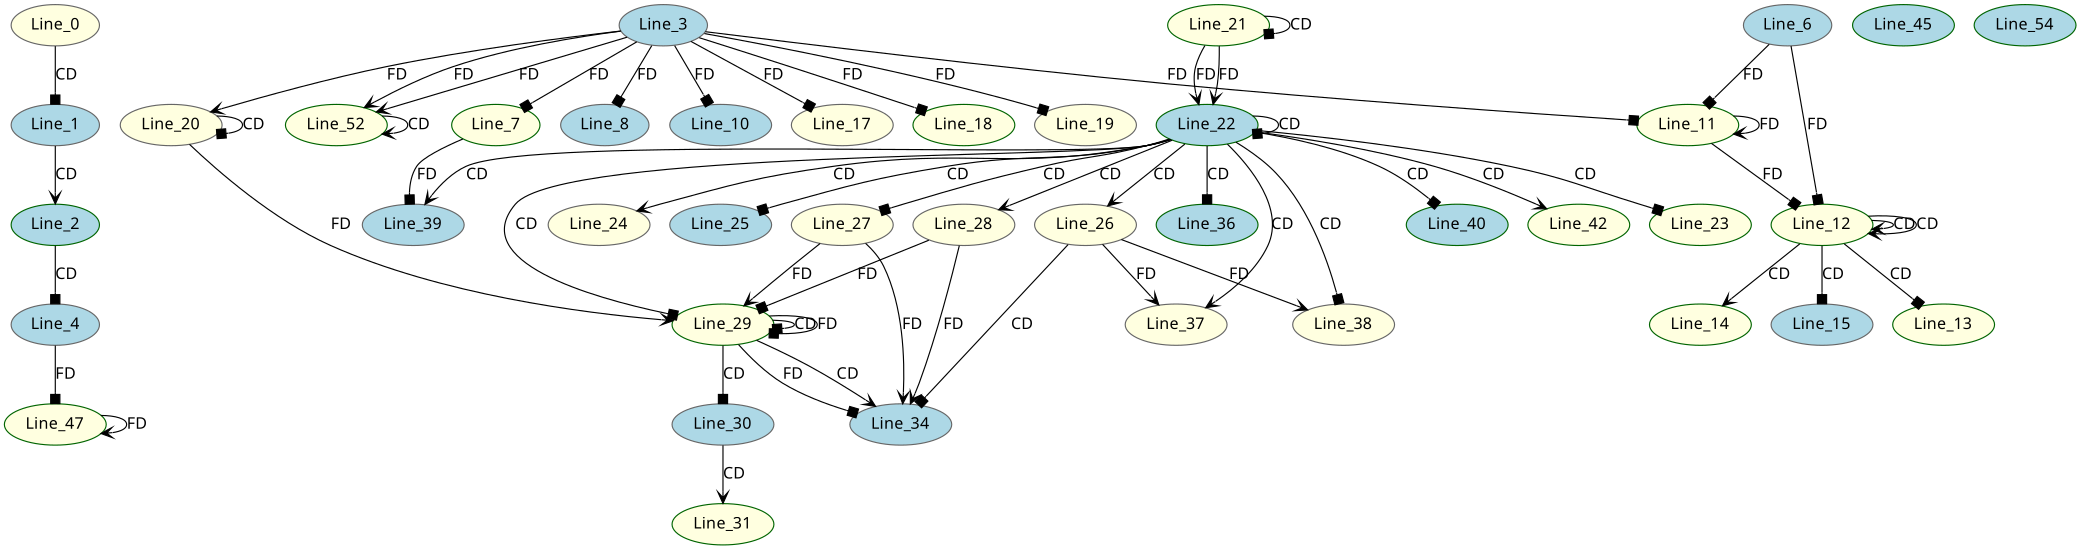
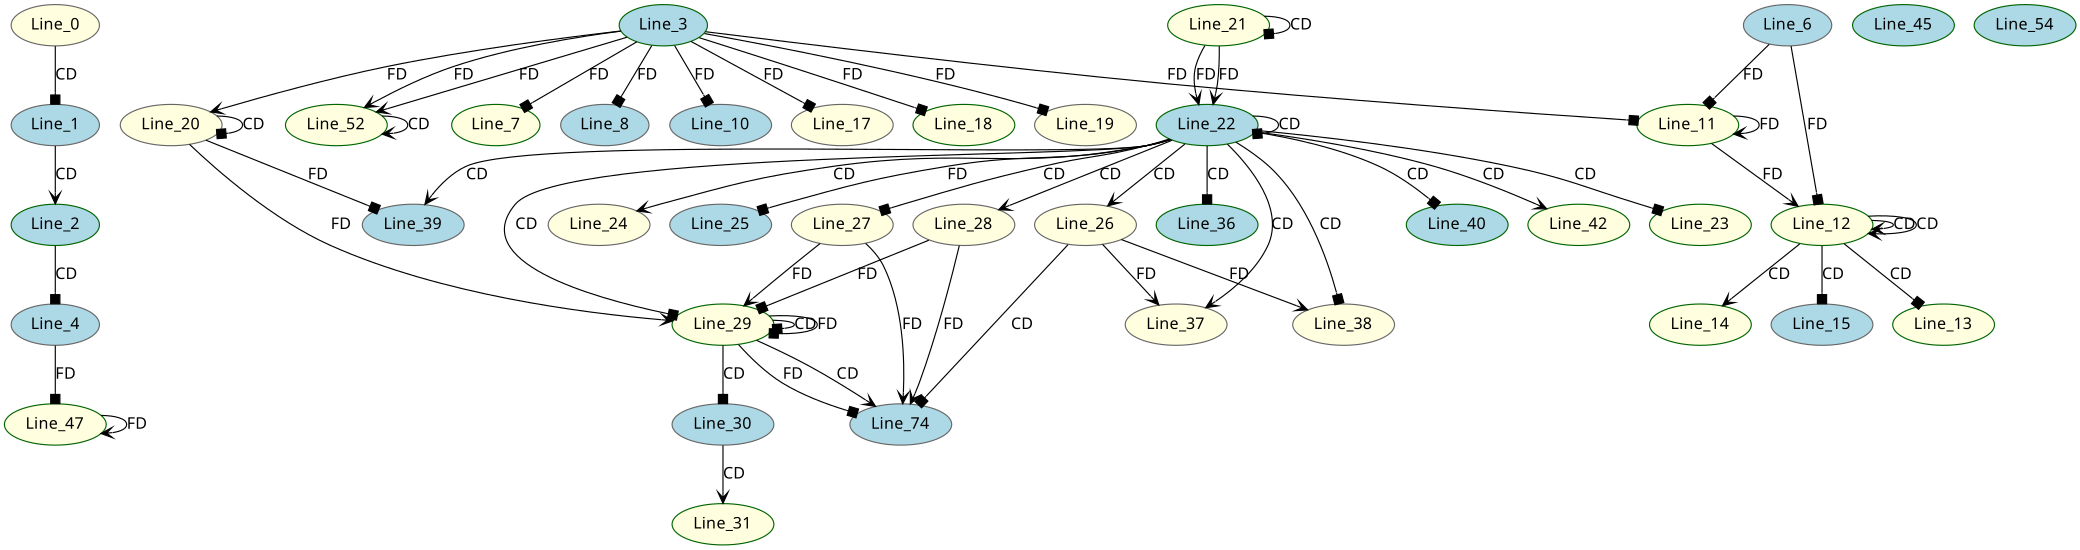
node "Line_3": color gray40 -> darkgreen
edge "Line_7" -> "Line_39": now "Line_20" -> "Line_39"
edge "Line_11" -> "Line_12": arrowhead box -> vee
edge "Line_22" -> "Line_25": label "CD" -> "FD"
node "Line_34": label "Line_34" -> "Line_74"
